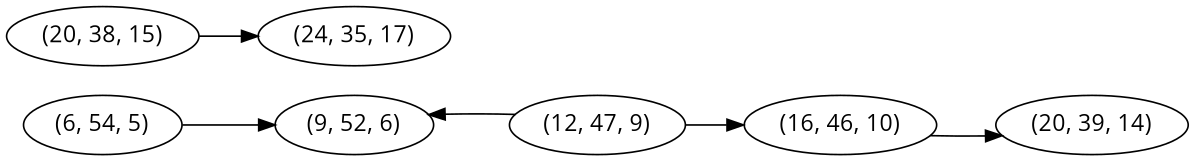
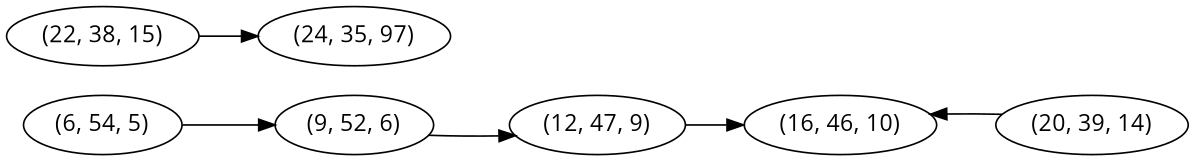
node "(20, 38, 15)": label "(20, 38, 15)" -> "(22, 38, 15)"
node "(24, 35, 17)": label "(24, 35, 17)" -> "(24, 35, 97)"
edge "(12, 47, 9)" -> "(9, 52, 6)": reversed
edge "(16, 46, 10)" -> "(20, 39, 14)": reversed
